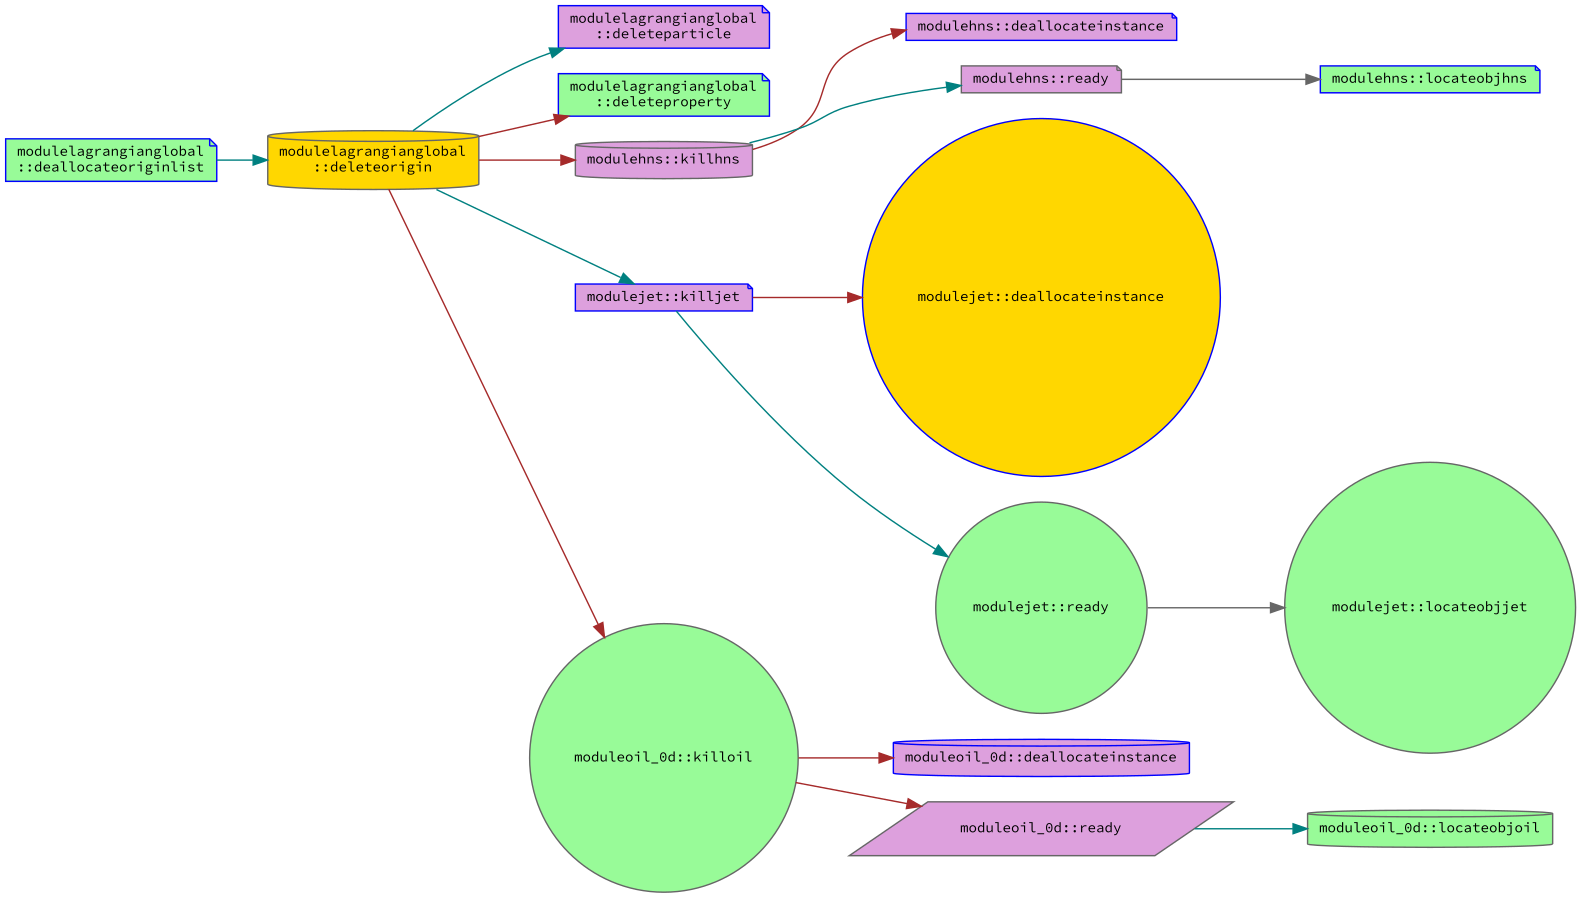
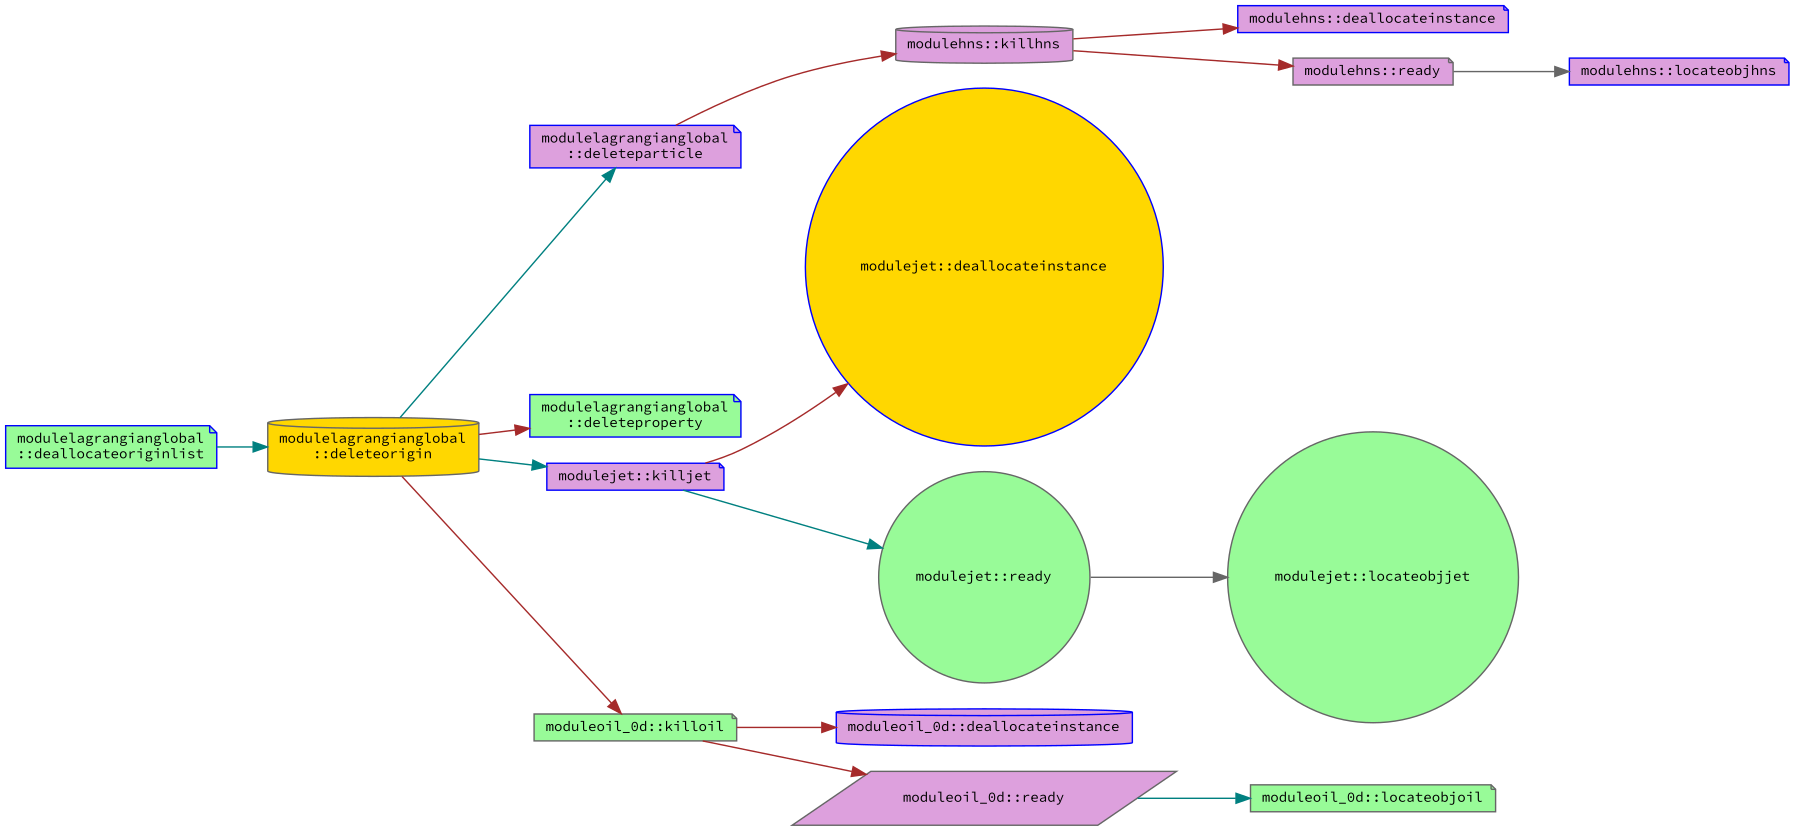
node "modulehns::locateobjhns": fillcolor palegreen -> plum
edge "modulehns::killhns" -> "modulehns::ready": color teal -> brown
edge "modulelagrangianglobal ::deleteorigin" -> "modulehns::killhns": now "modulelagrangianglobal ::deleteparticle" -> "modulehns::killhns"
node "moduleoil_0d::killoil": shape circle -> note
node "moduleoil_0d::locateobjoil": shape cylinder -> note
